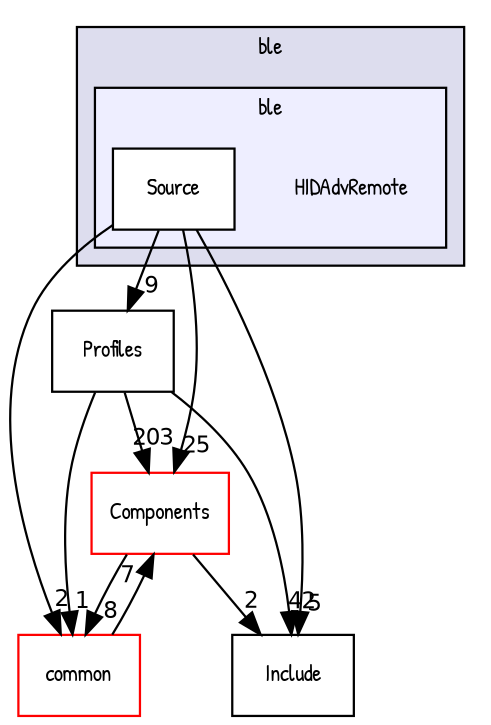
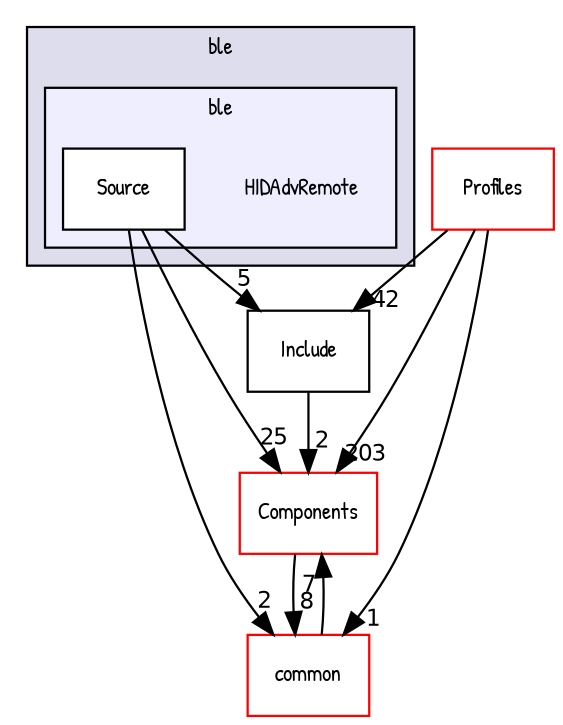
edge "Source" -> "Profiles": removed
node "Profiles": color black -> red
edge "Components" -> "Include": reversed
